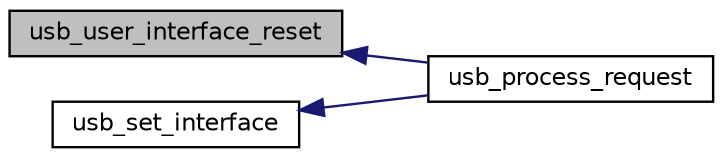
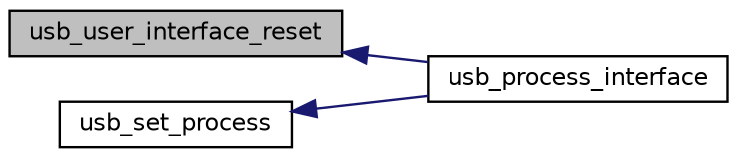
node "usb_process_request": label "usb_process_request" -> "usb_process_interface"
node "usb_set_interface": label "usb_set_interface" -> "usb_set_process"
